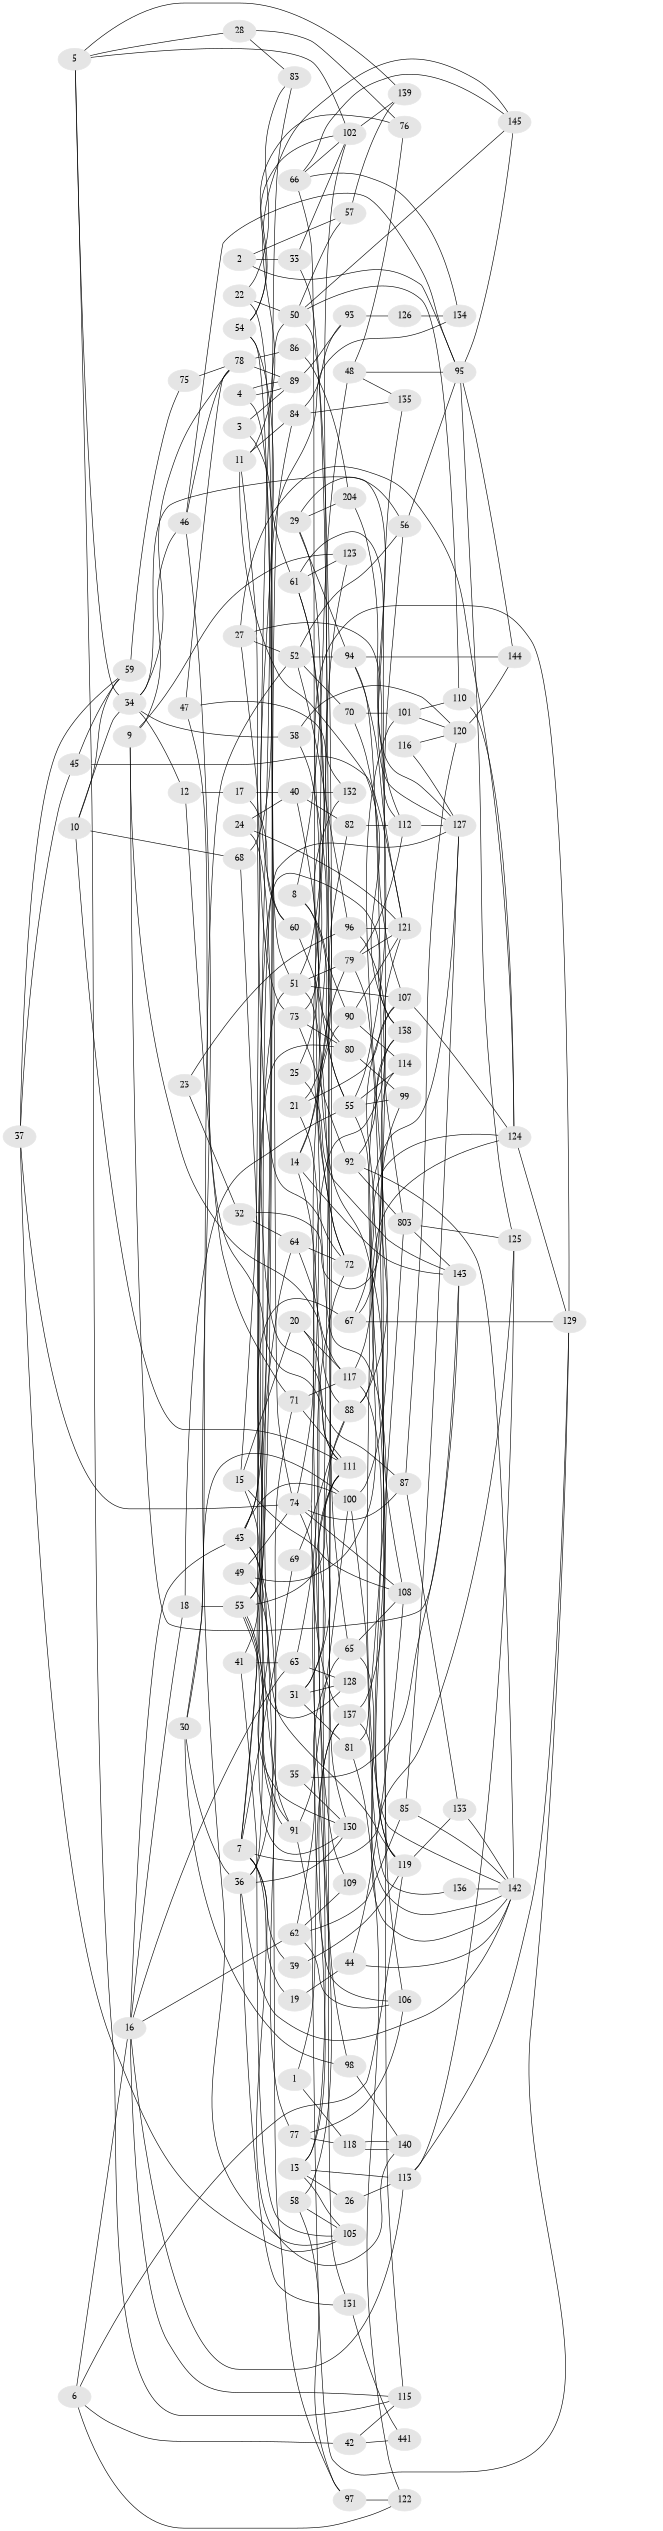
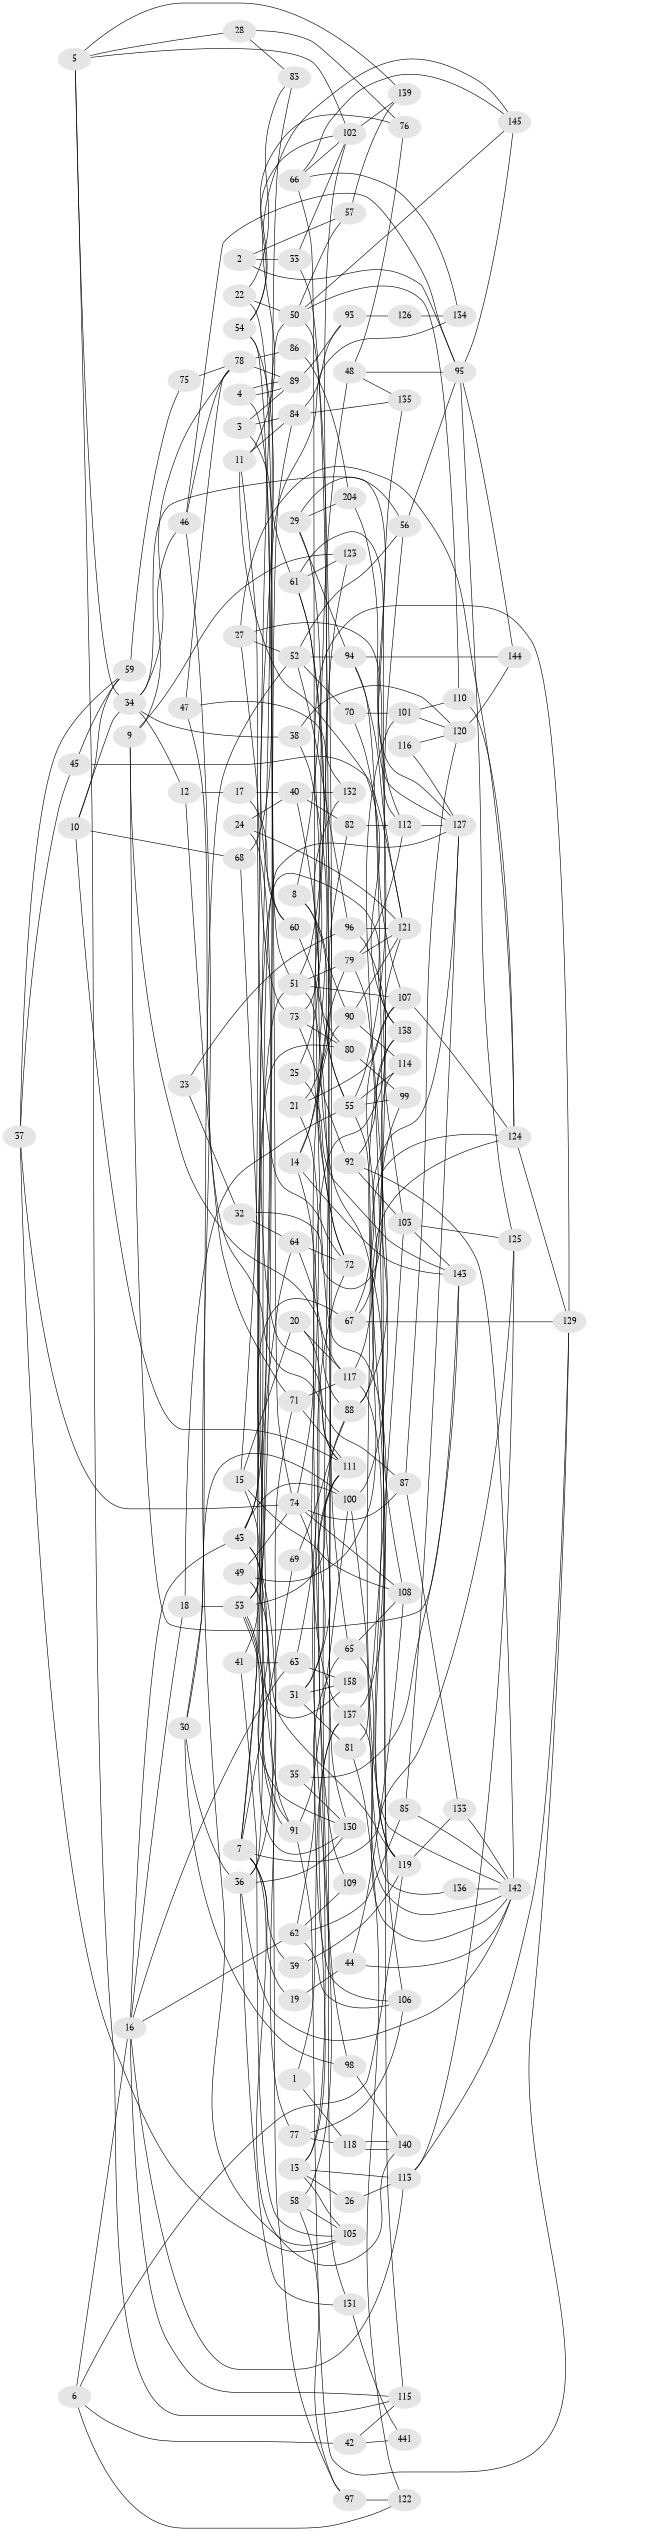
edge "84" -- "3": added
node "803": label "803" -> "103"
node "128": label "128" -> "158"
